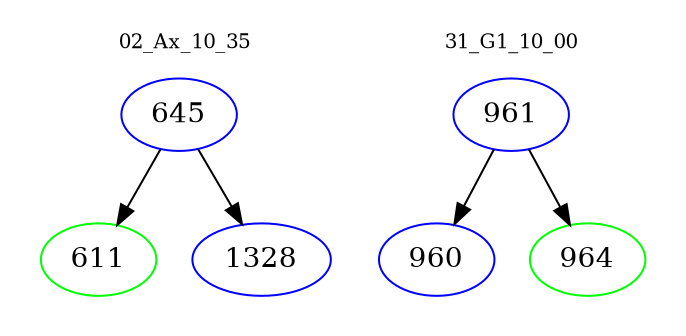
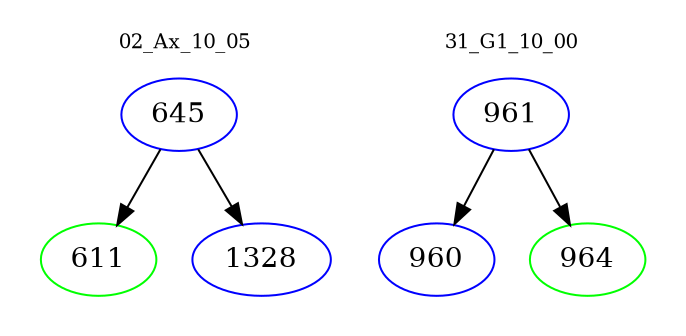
cluster "02_Ax_10_35": label "02_Ax_10_35" -> "02_Ax_10_05"
